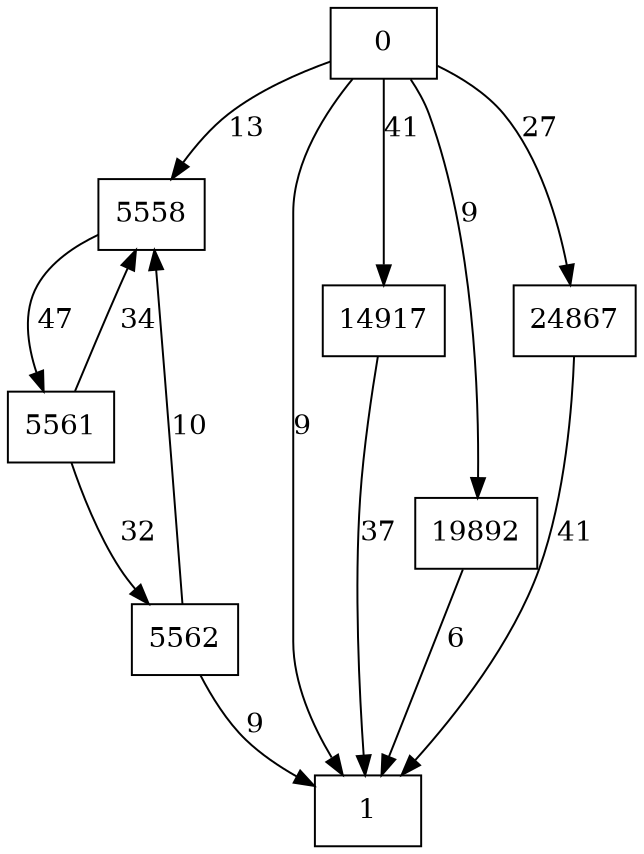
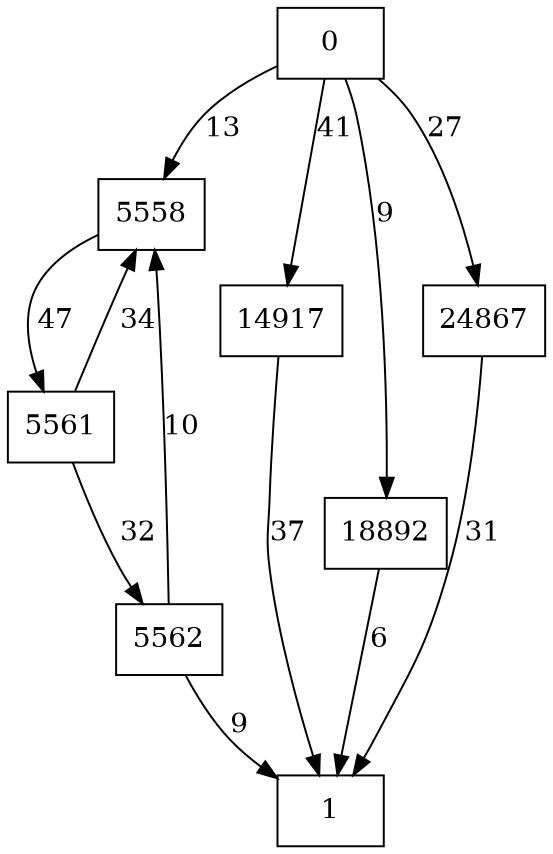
edge "0" -> "1": removed, label "9"
node "19892": label "19892" -> "18892"
edge "24867" -> "1": label "41" -> "31"
